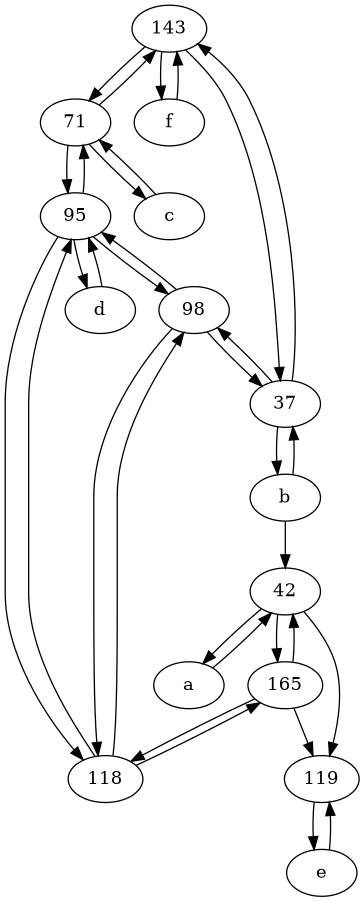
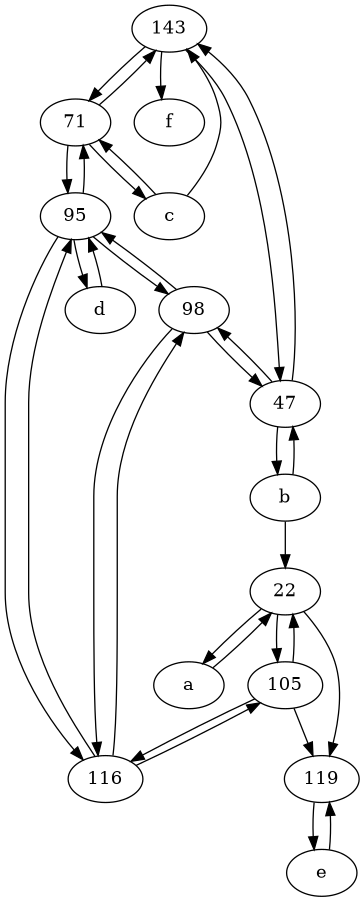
edge "f" -> "143": now "c" -> "143"
node "37": label "37" -> "47"
node "42": label "42" -> "22"
node "165": label "165" -> "105"
node "118": label "118" -> "116"
